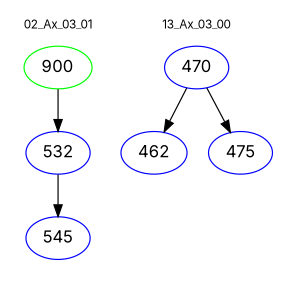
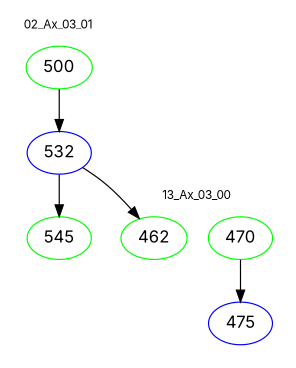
node "900": label "900" -> "500"
node "470": color blue -> green
edge "470" -> "462": now "532" -> "462"
node "462": color blue -> green
node "545": color blue -> green
